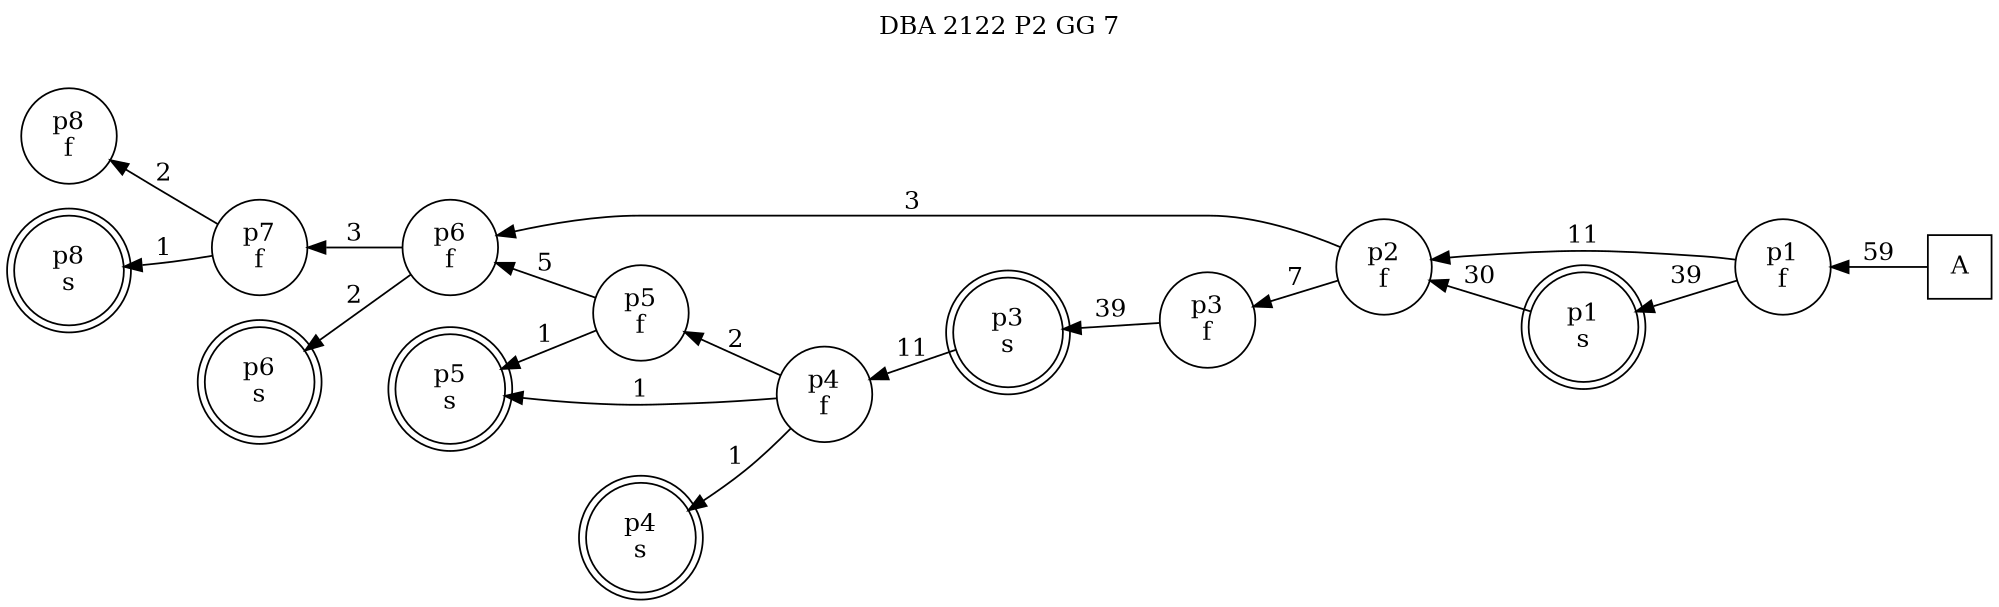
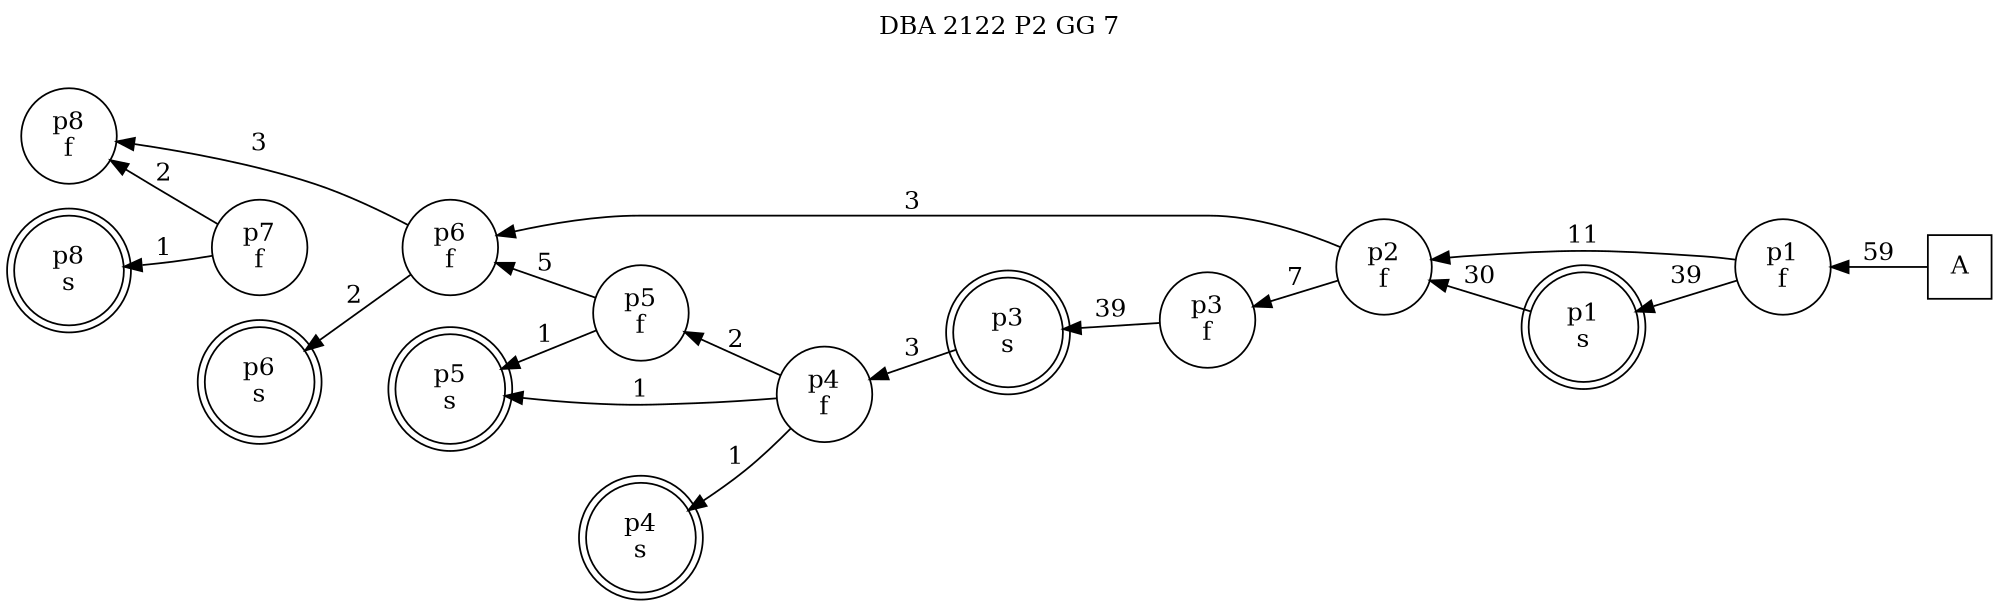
edge "p6 f" -> "p7 f": now "p6 f" -> "p8 f"
edge "p3 s" -> "p4 f": label "11" -> "3"
